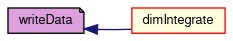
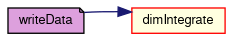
edge "dimIntegrate" -> "writeData": reversed
